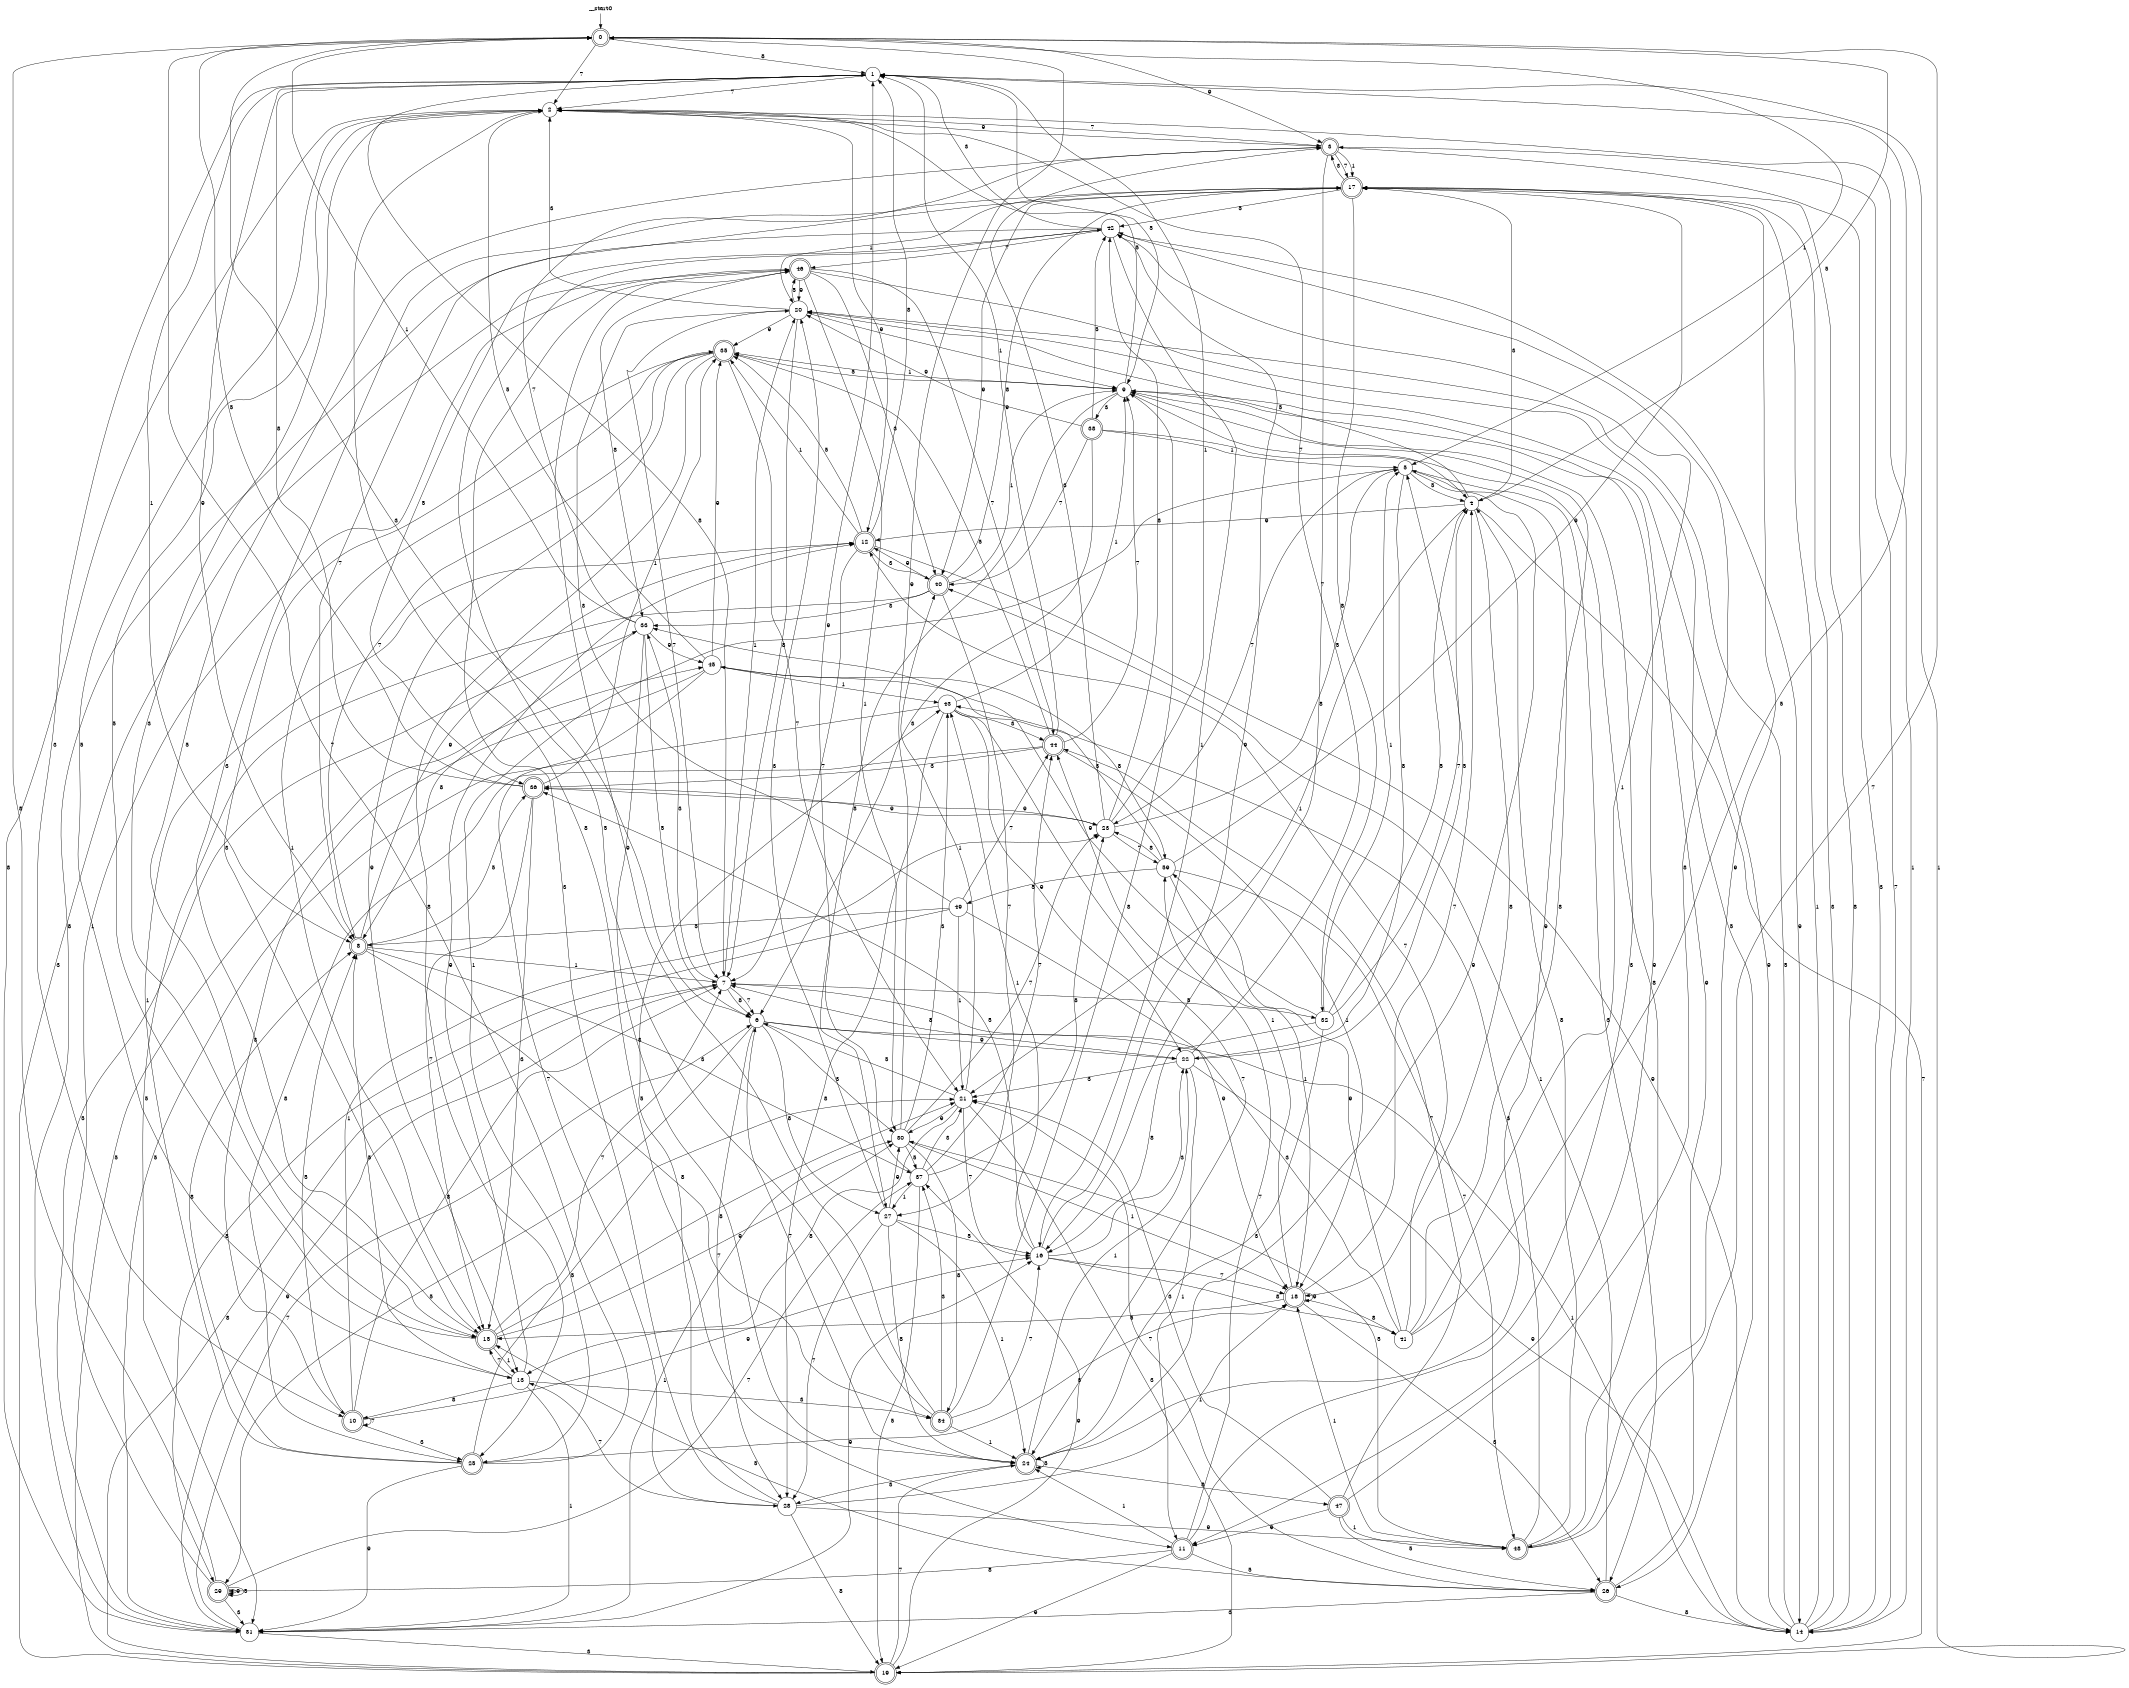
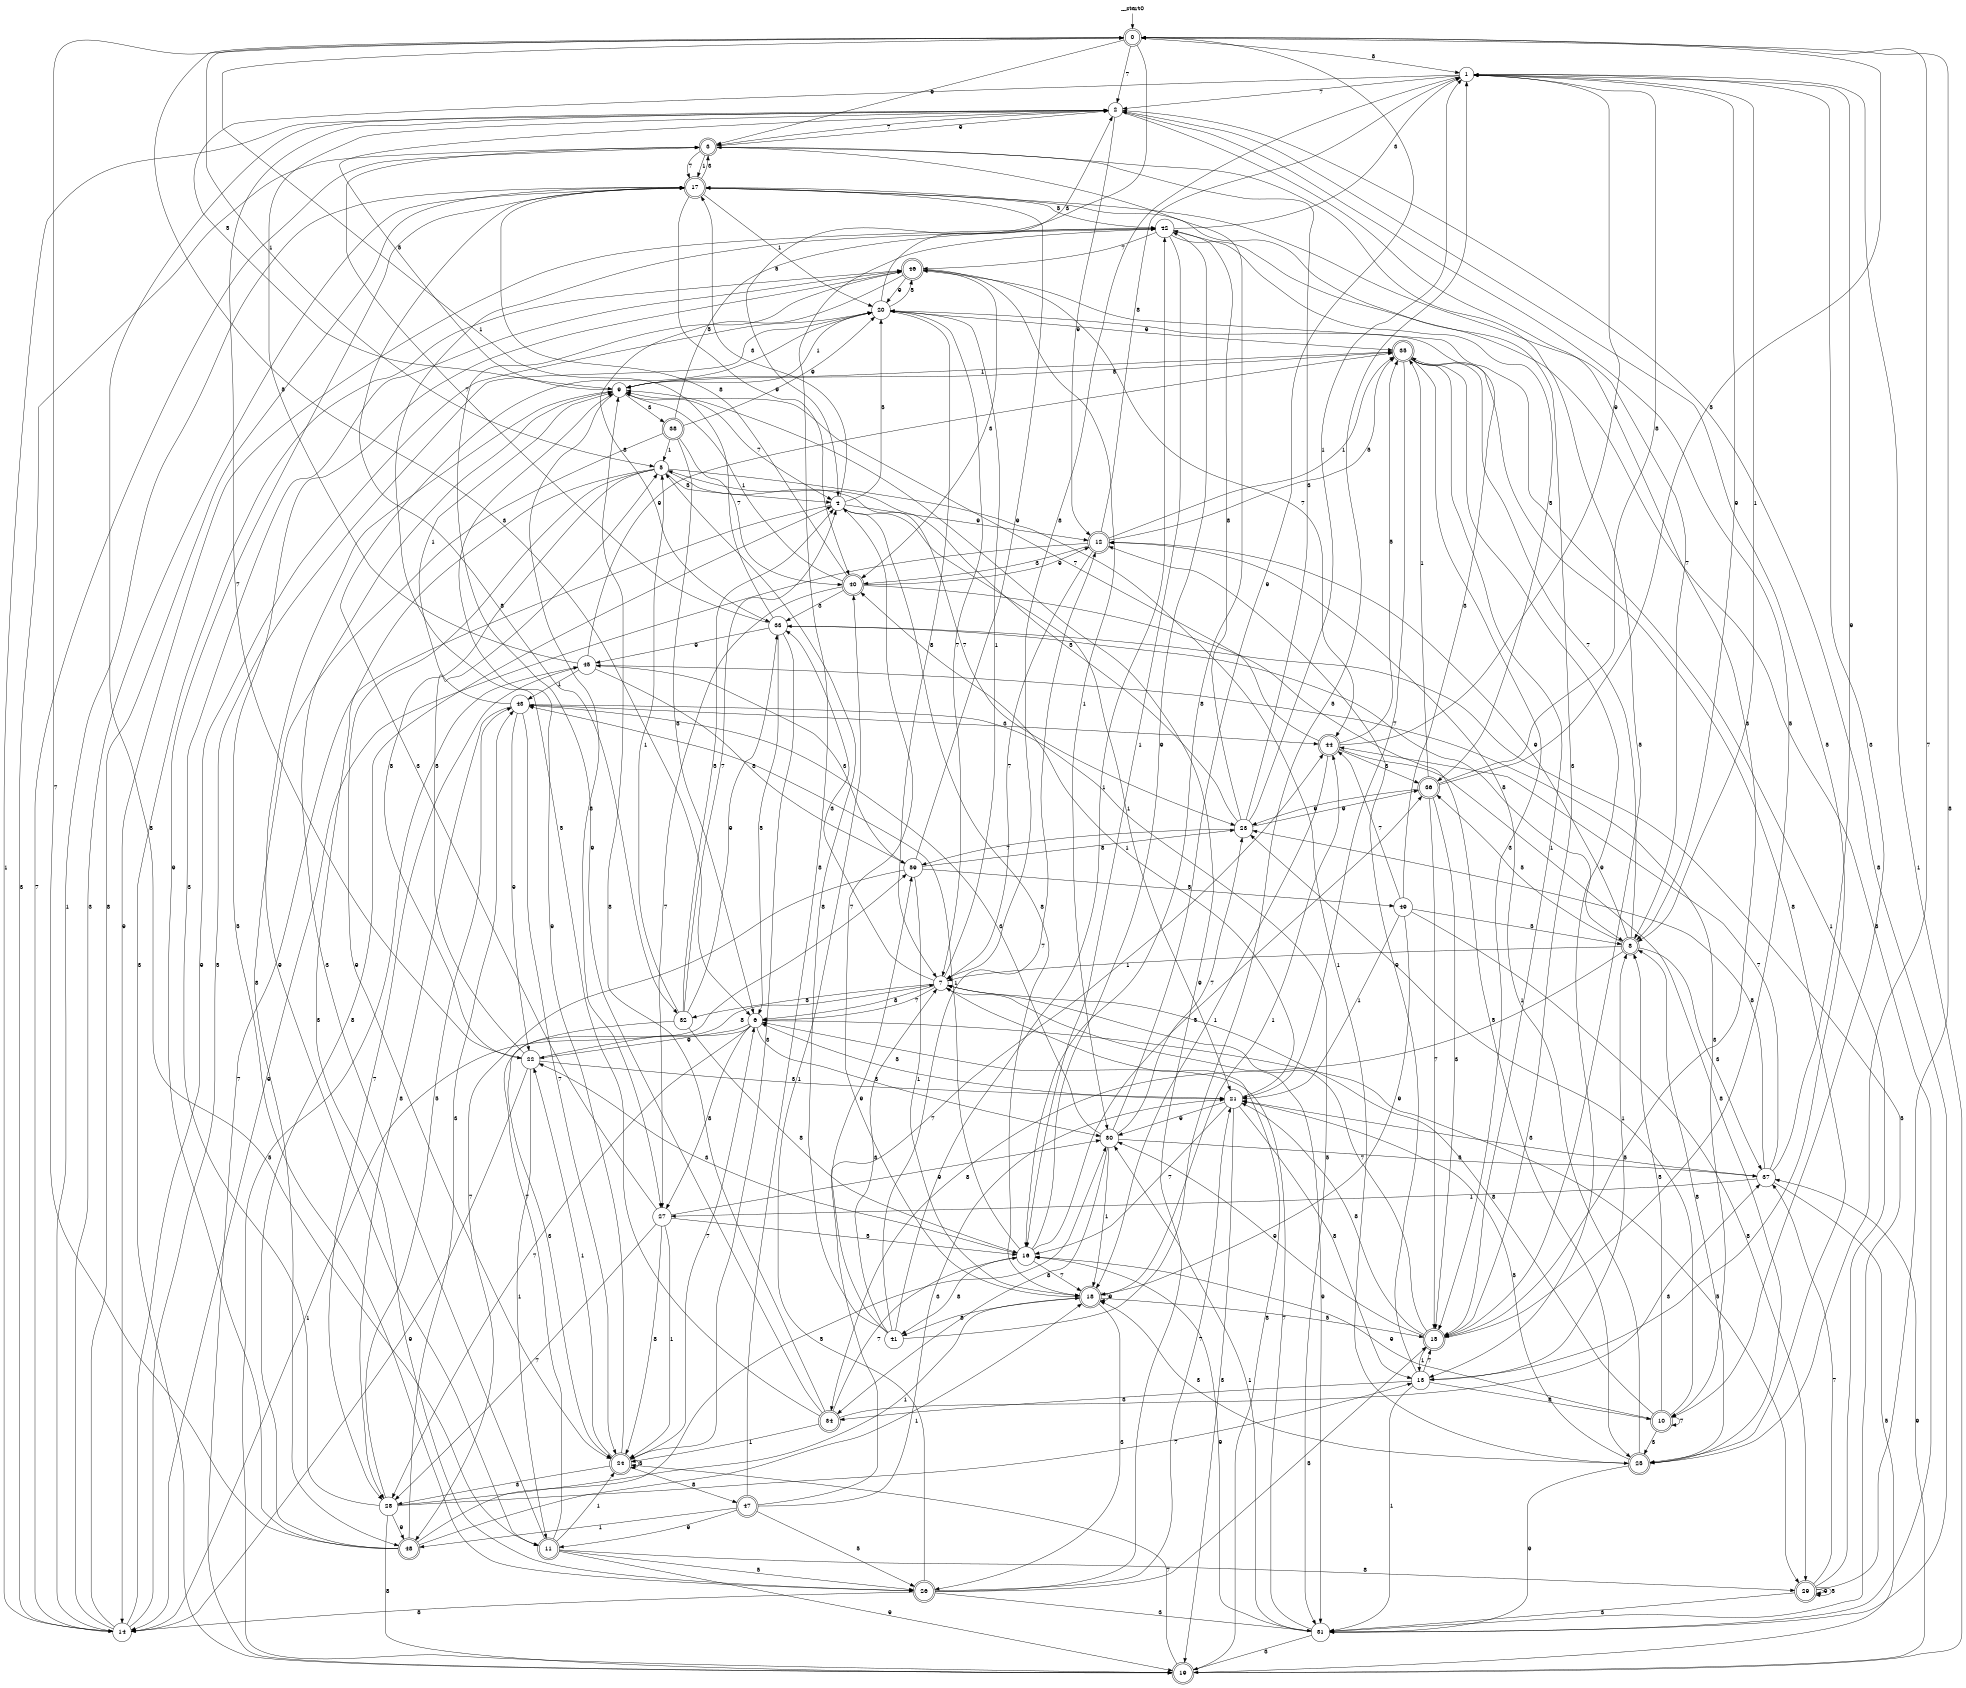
edge "40" -> "31": now "40" -> "25"
